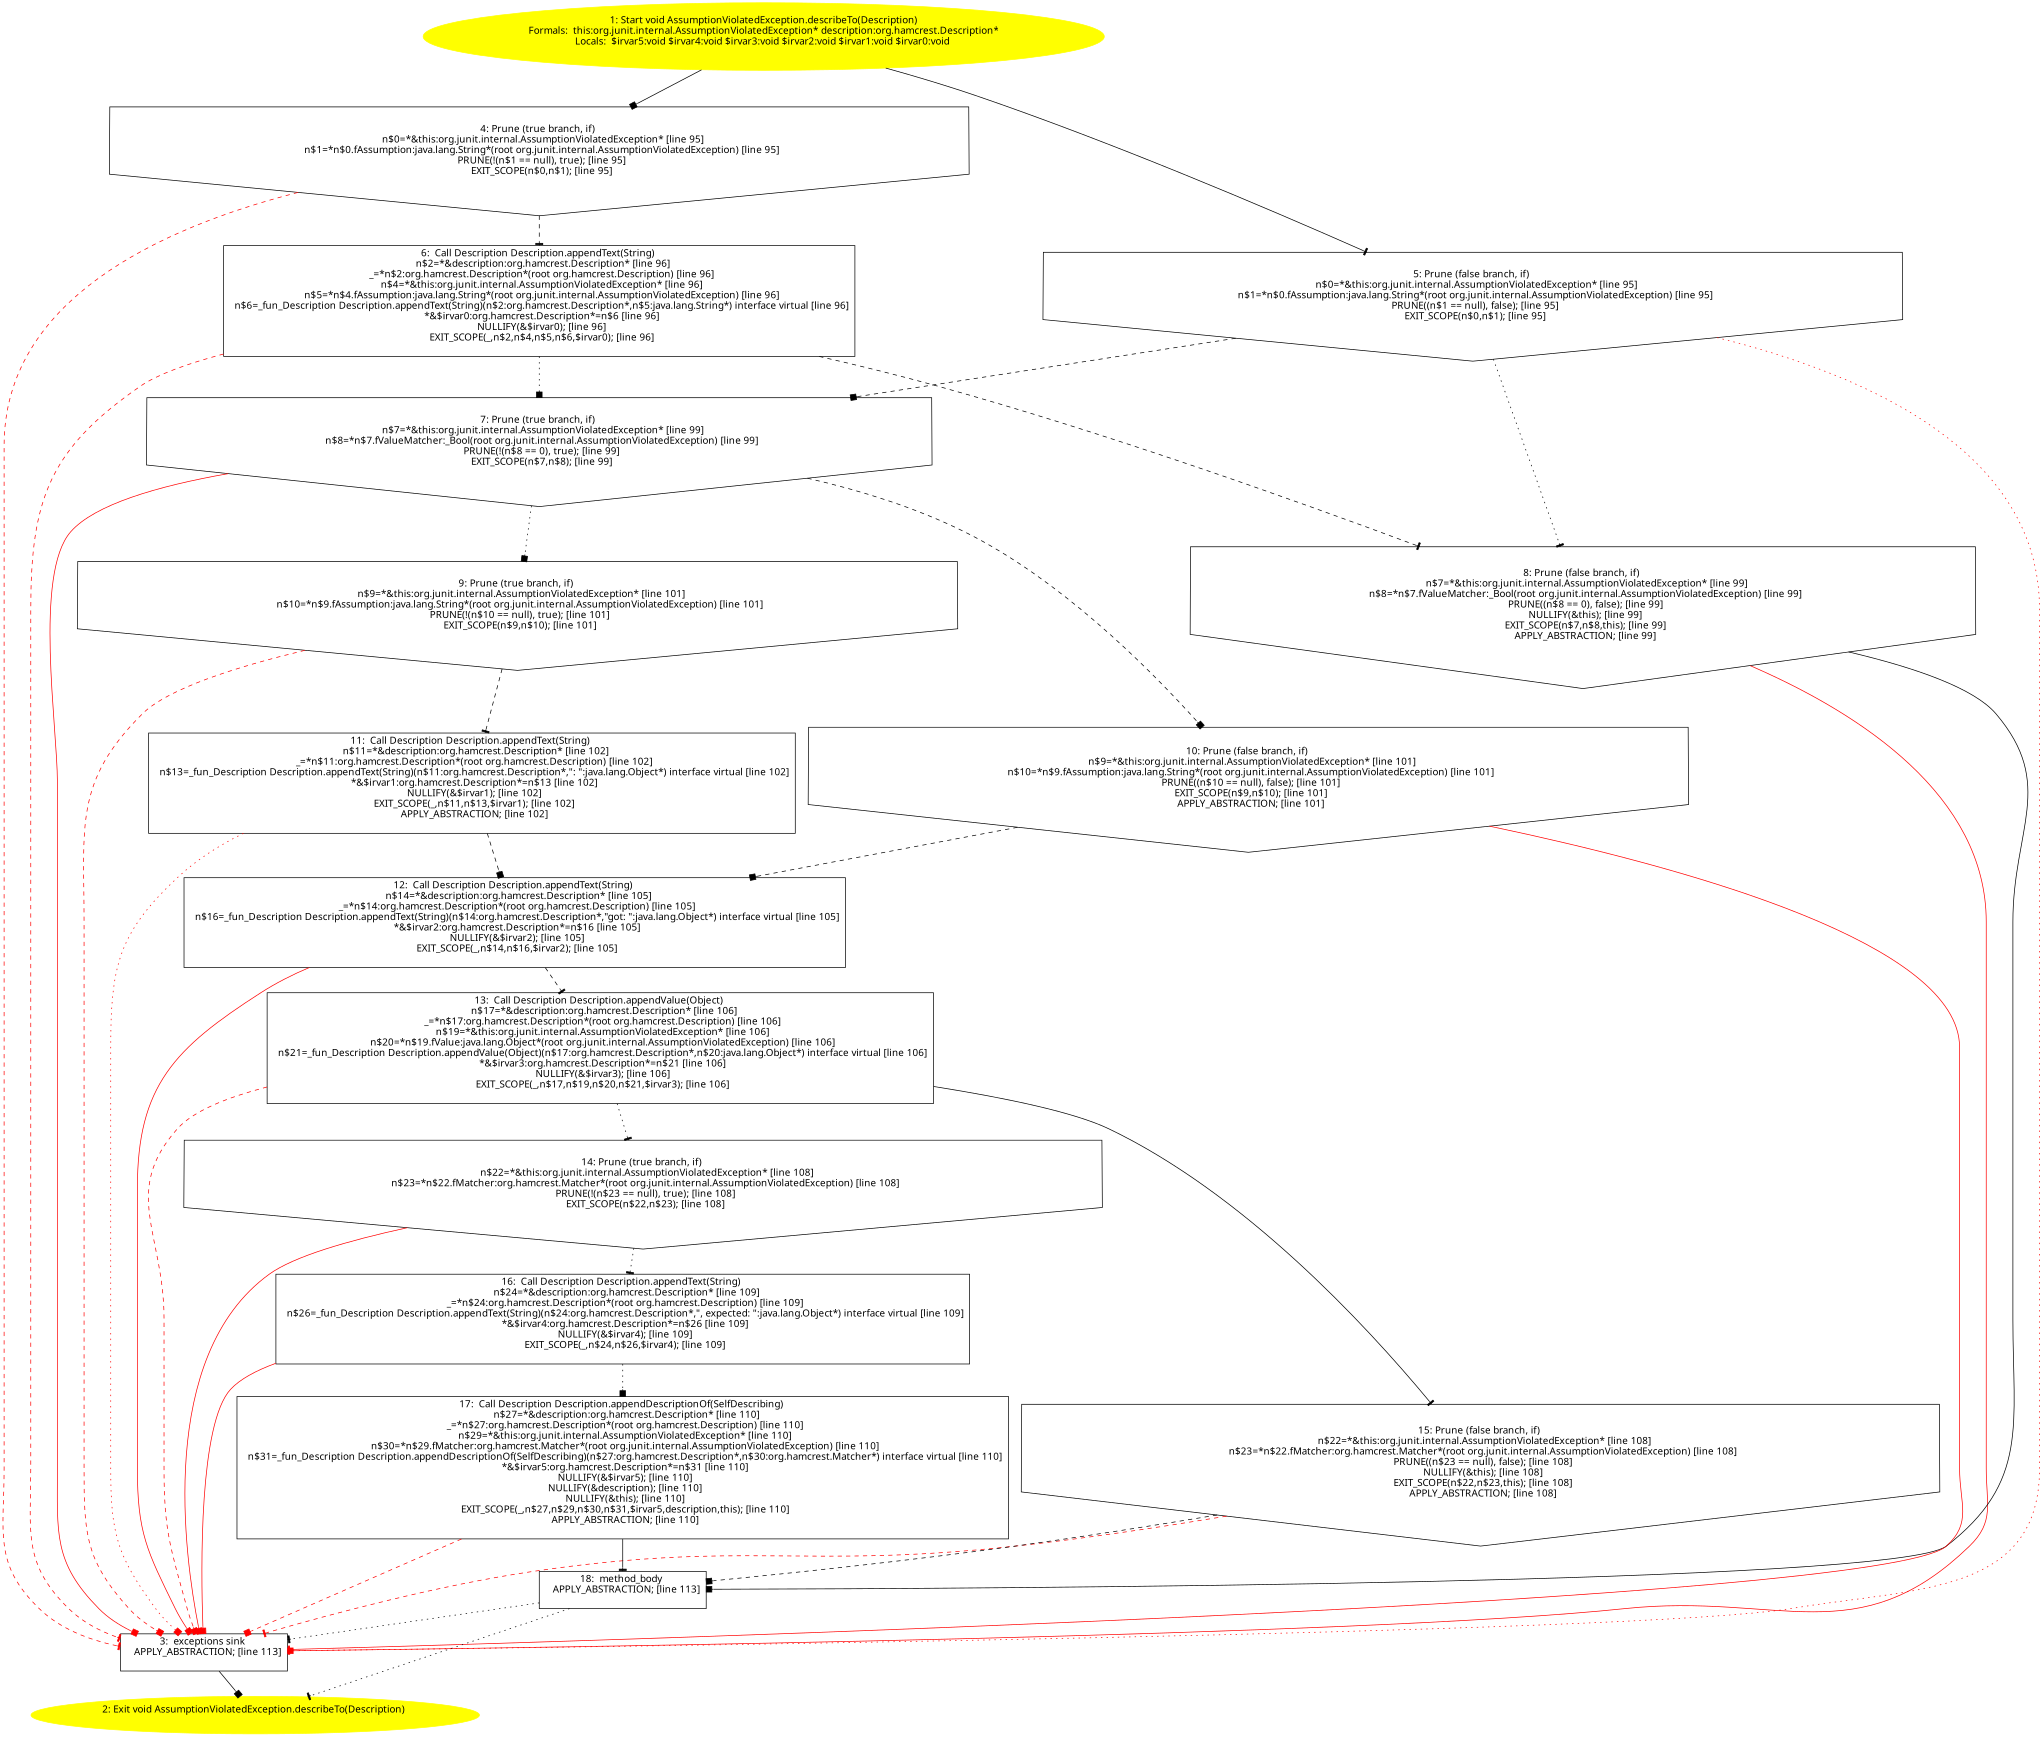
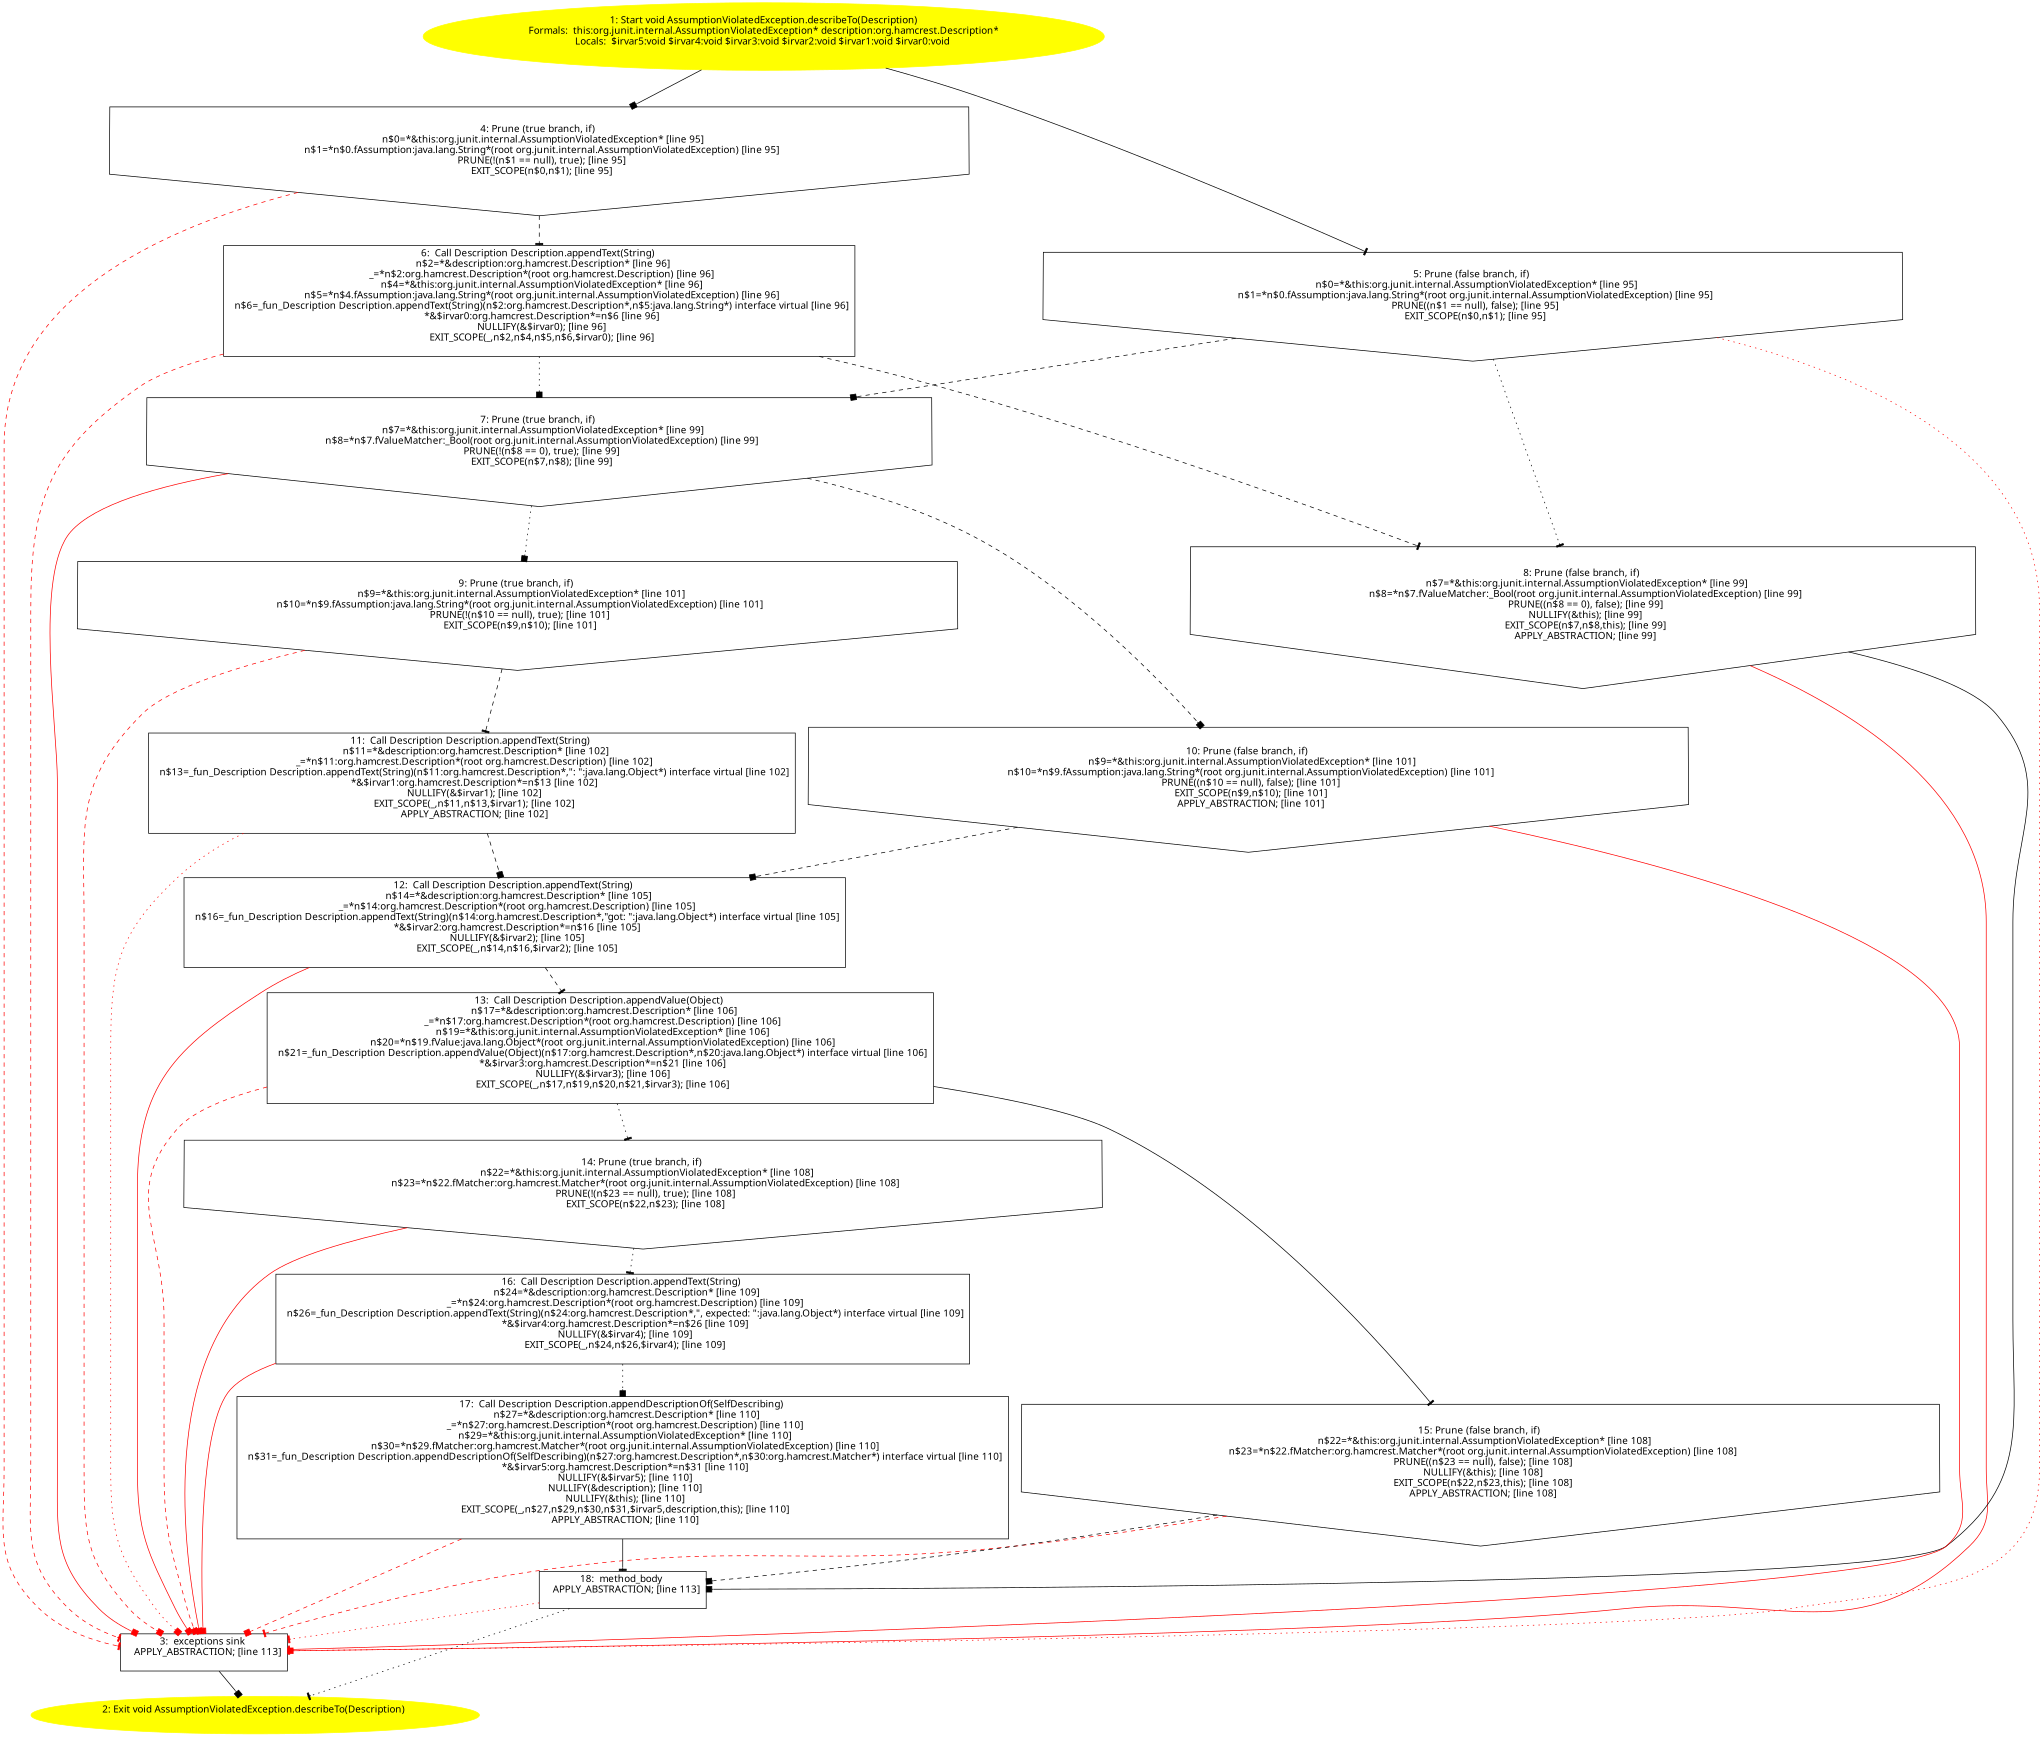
edge "18:  method_body APPLY_ABSTRACTION; [line 113]" -> "3:  exceptions sink APPLY_ABSTRACTION; [line 113]": color black -> red
